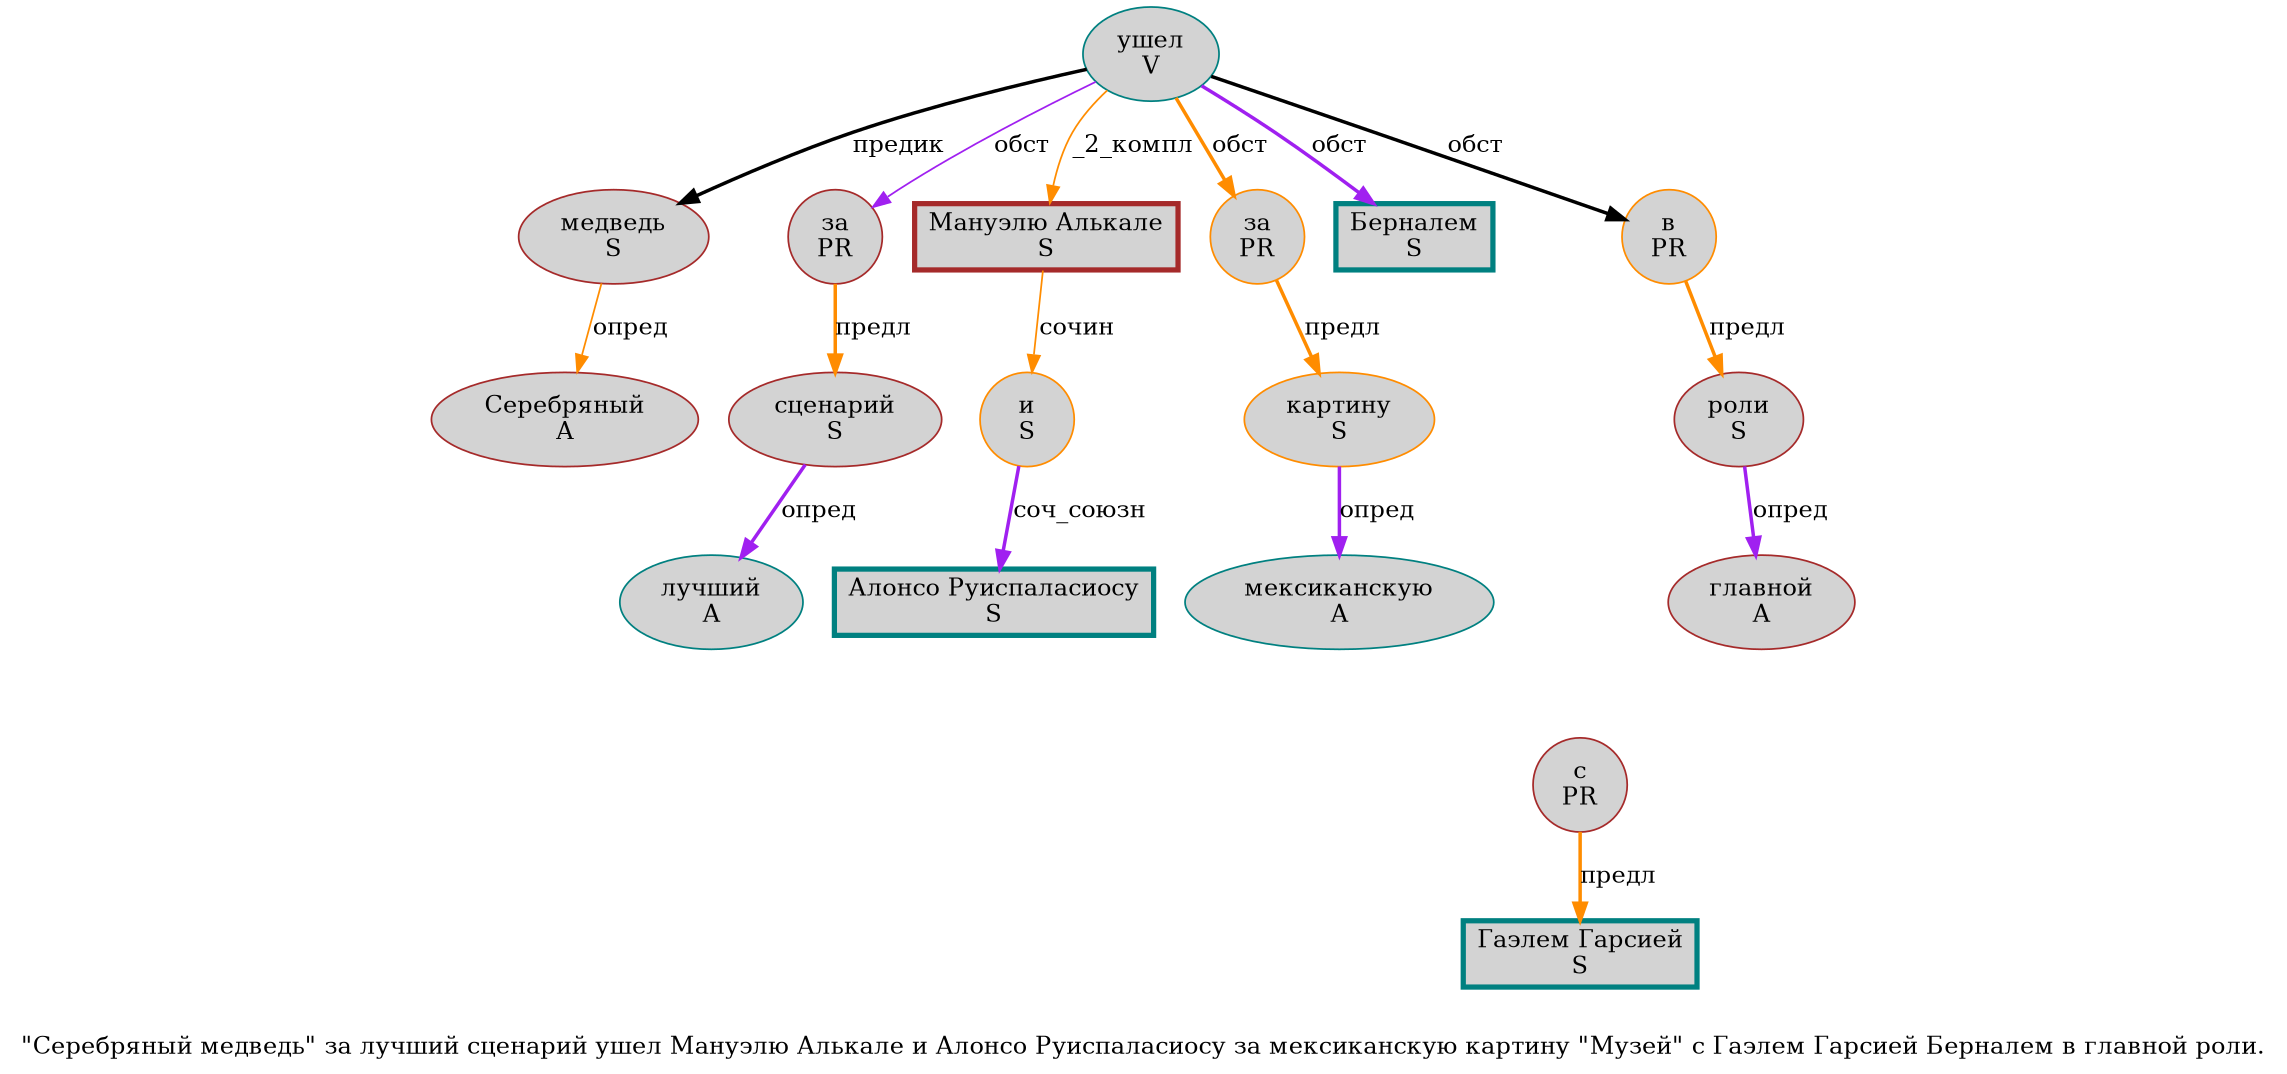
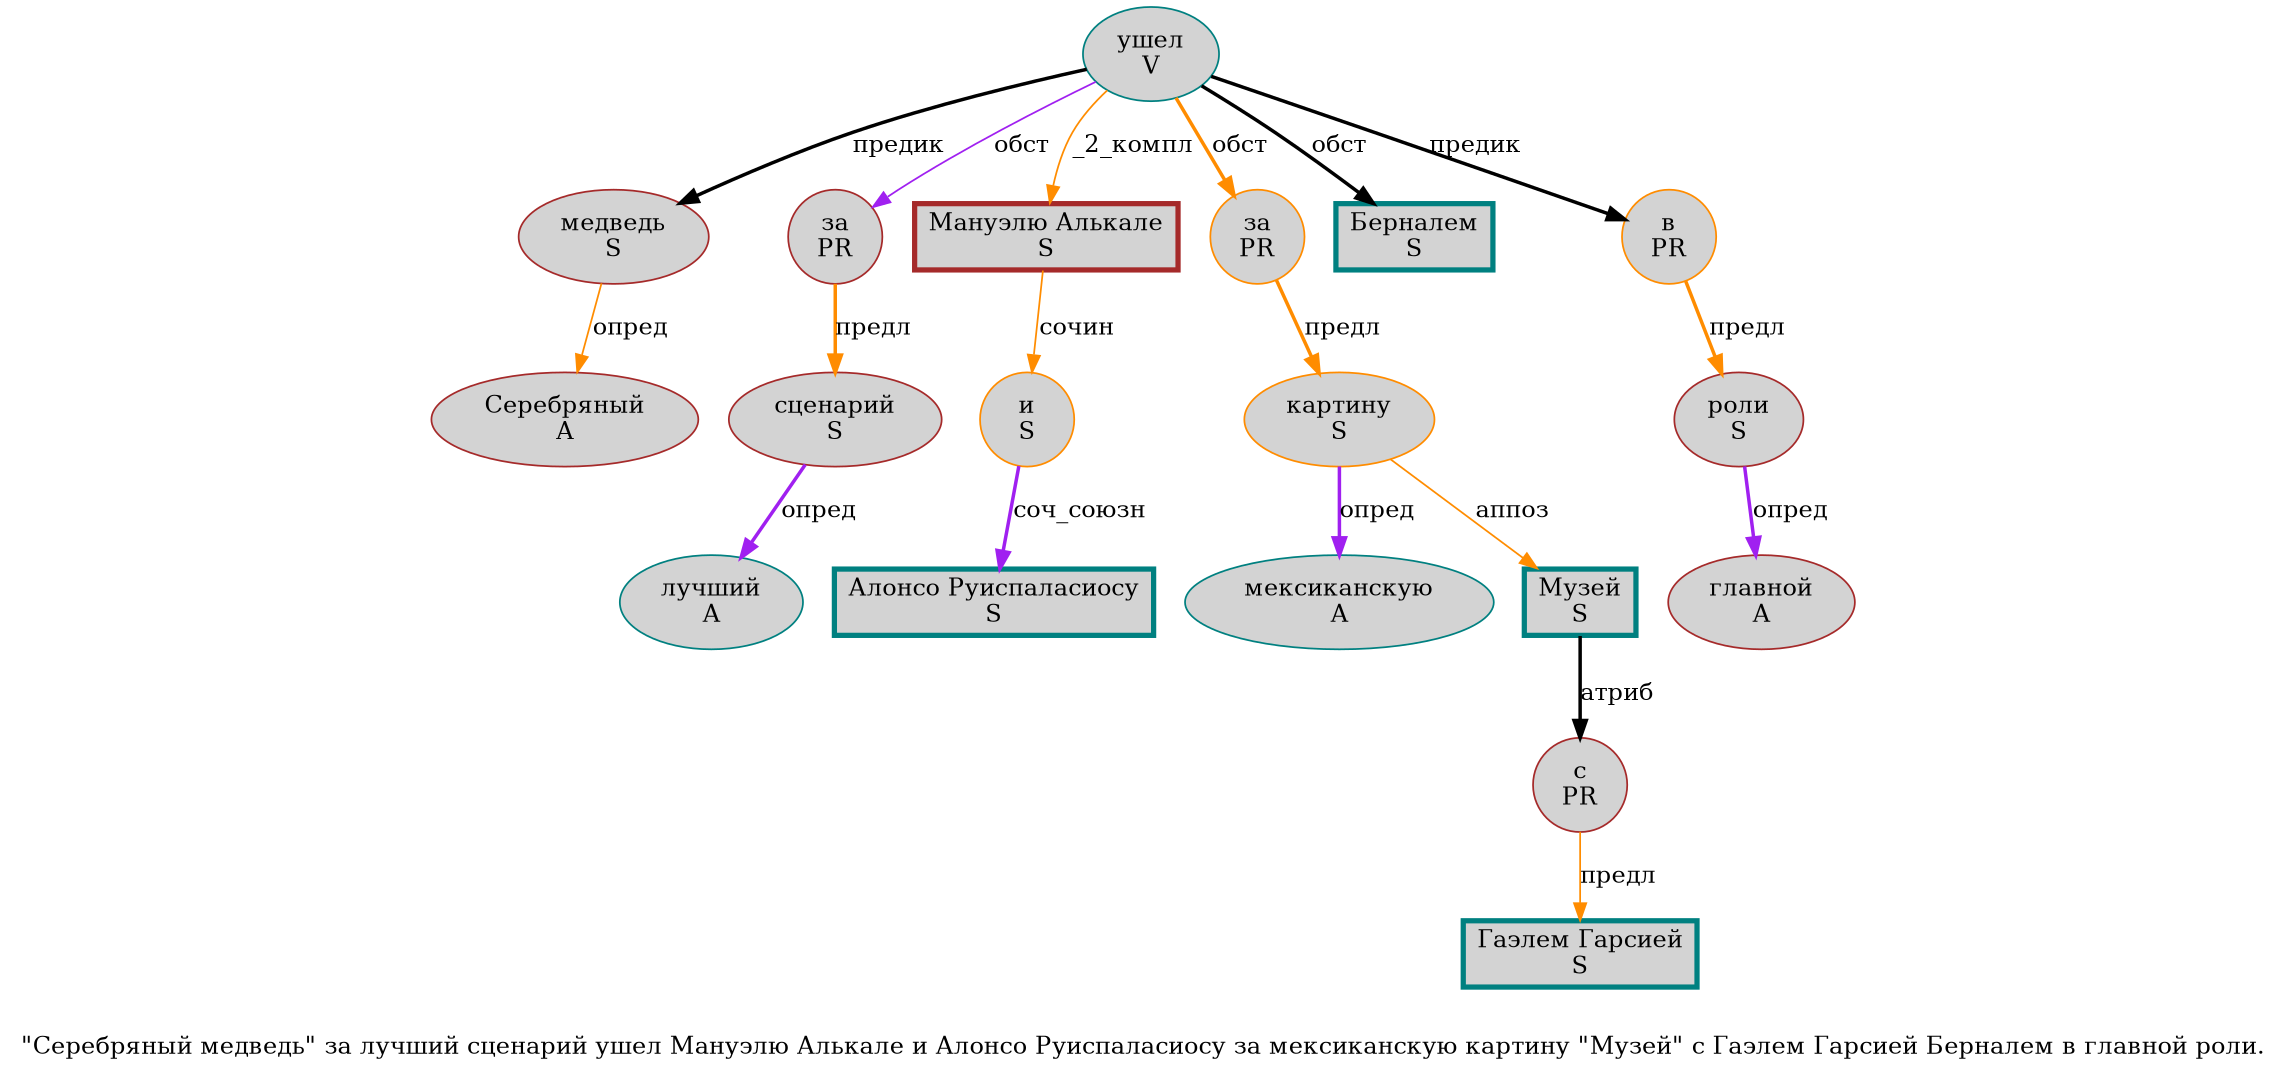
edge "ушел V" -> "Берналем S": color purple -> black
edge "ушел V" -> "в PR": label "обст" -> "предик"
node "Музей S": added
edge "с PR" -> "Гаэлем Гарсией S": style bold -> solid
